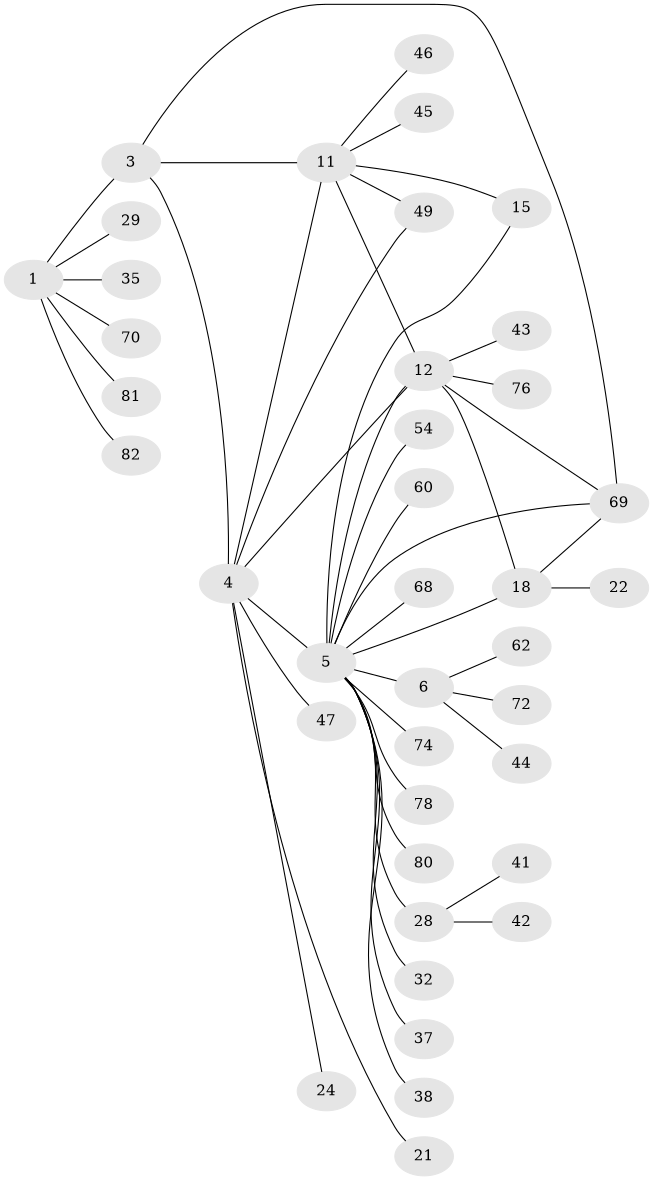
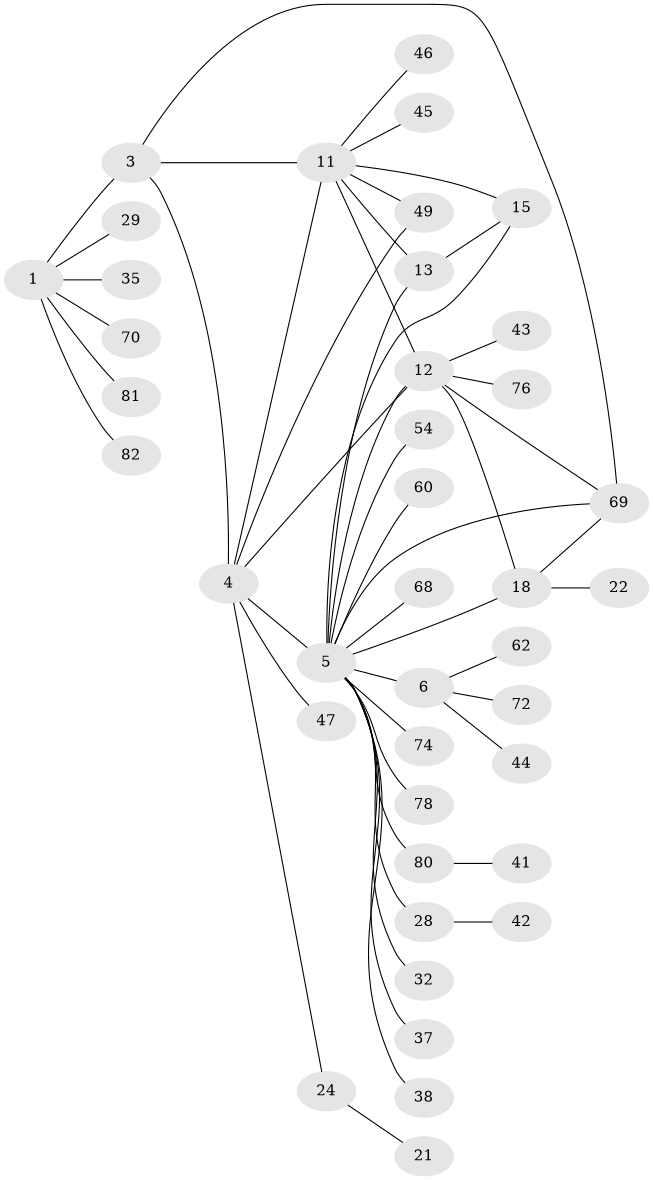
node "13": added
edge "4" -- "21": now "24" -- "21"
edge "41" -- "28": now "41" -- "80"
